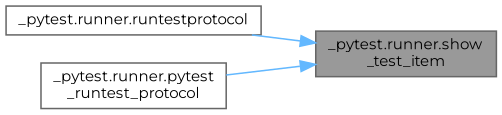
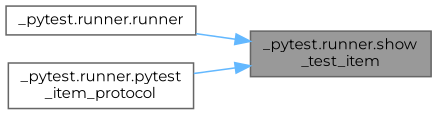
node "_pytest.runner.runtestprotocol": label "_pytest.runner.runtestprotocol" -> "_pytest.runner.runner"
node "_pytest.runner.pytest _runtest_protocol": label "_pytest.runner.pytest _runtest_protocol" -> "_pytest.runner.pytest _item_protocol"
